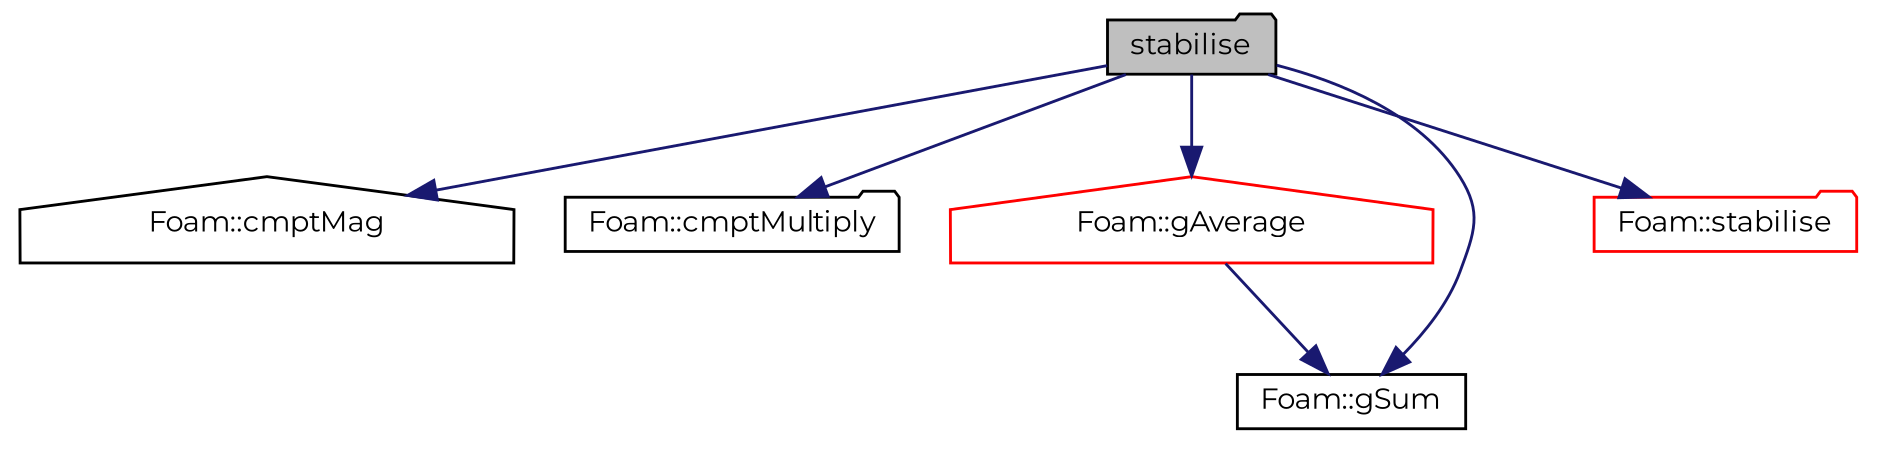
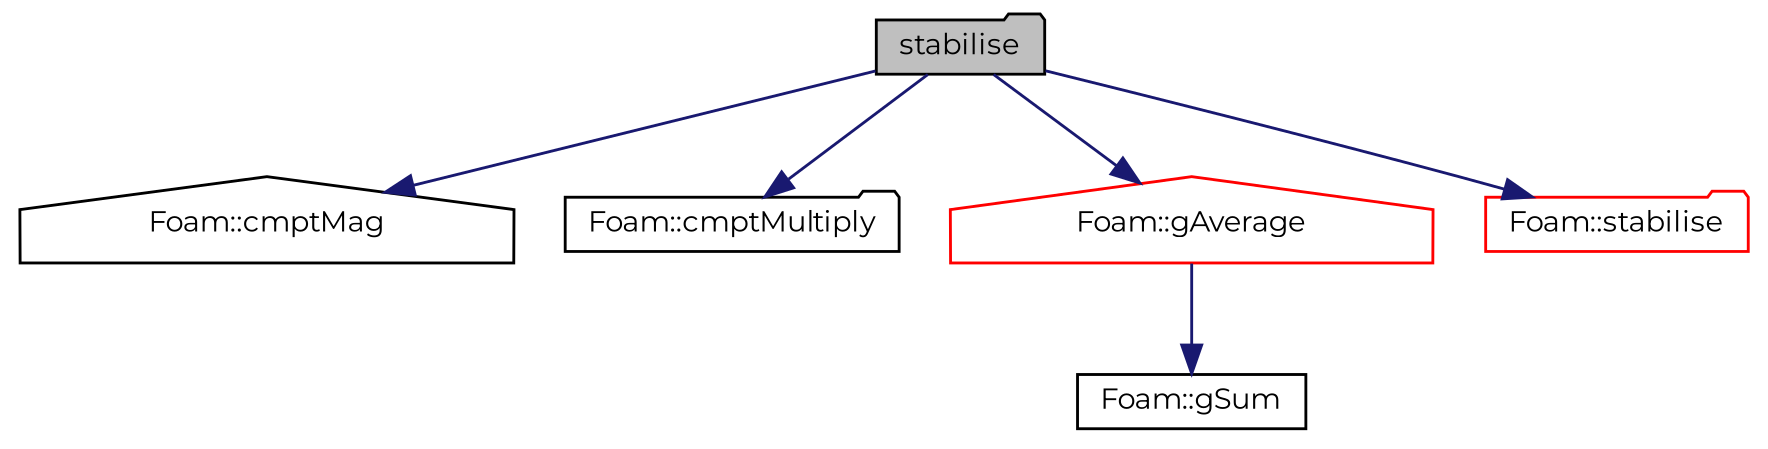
edge "stabilise" -> "Foam::gSum": removed
